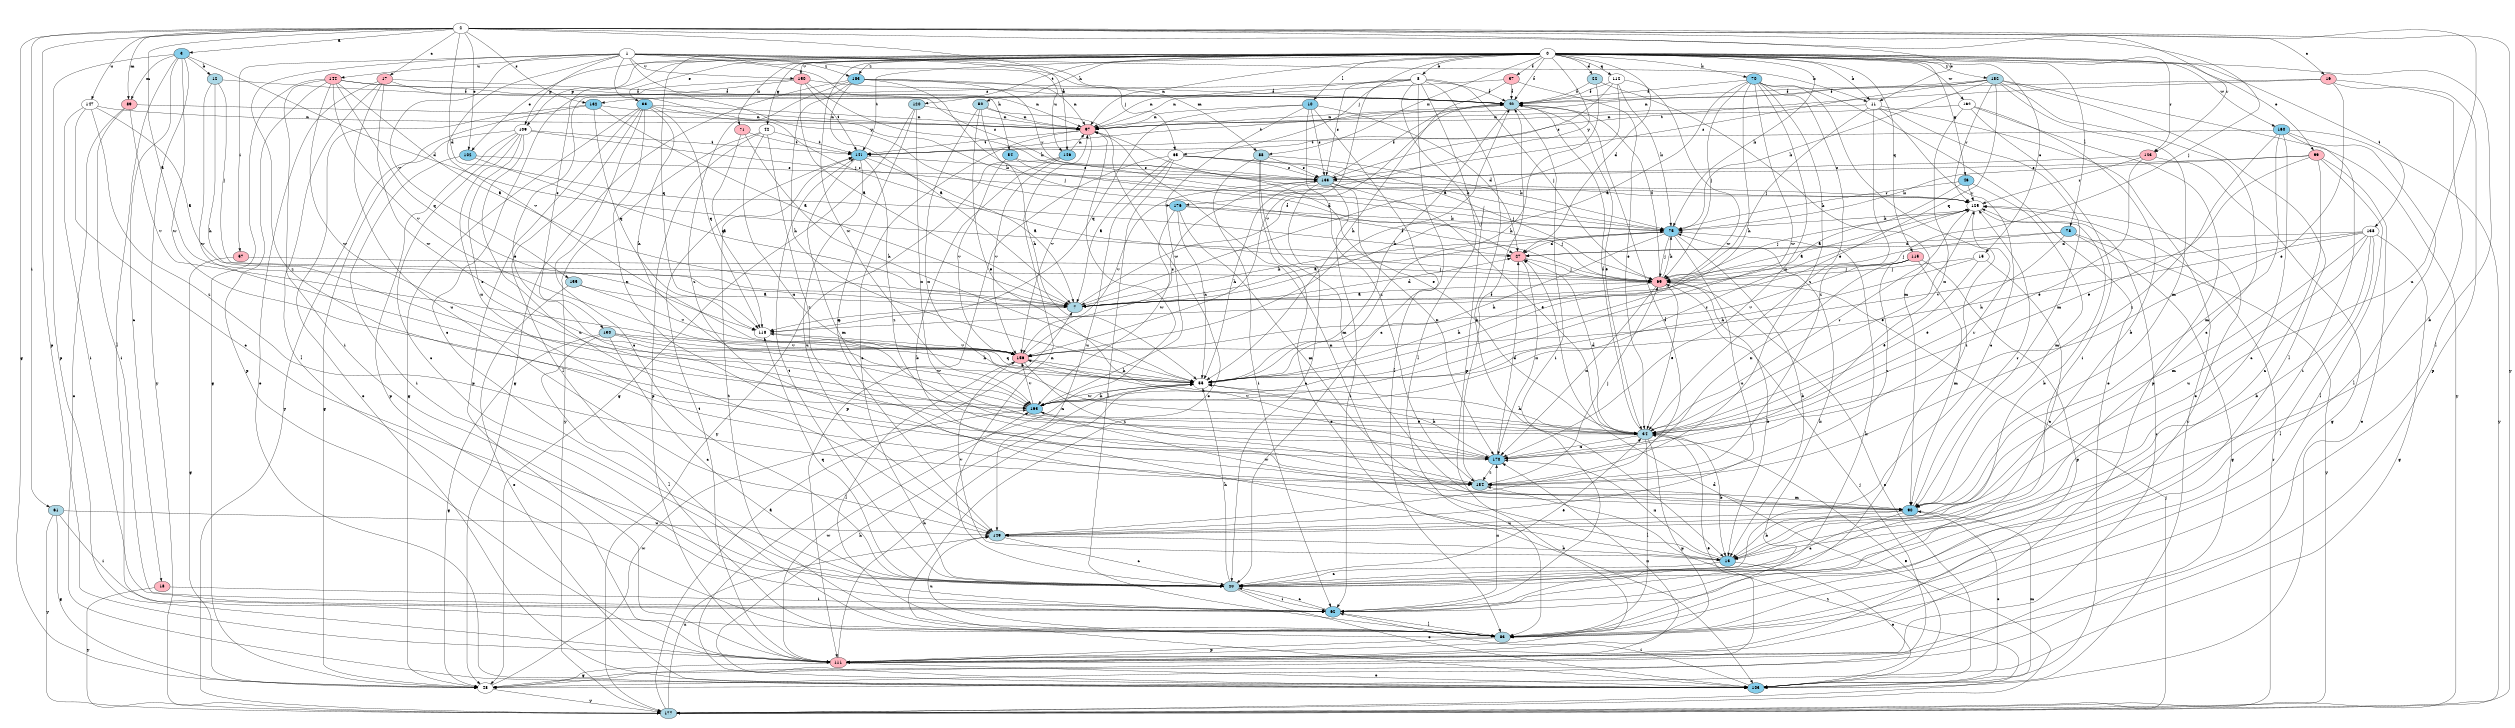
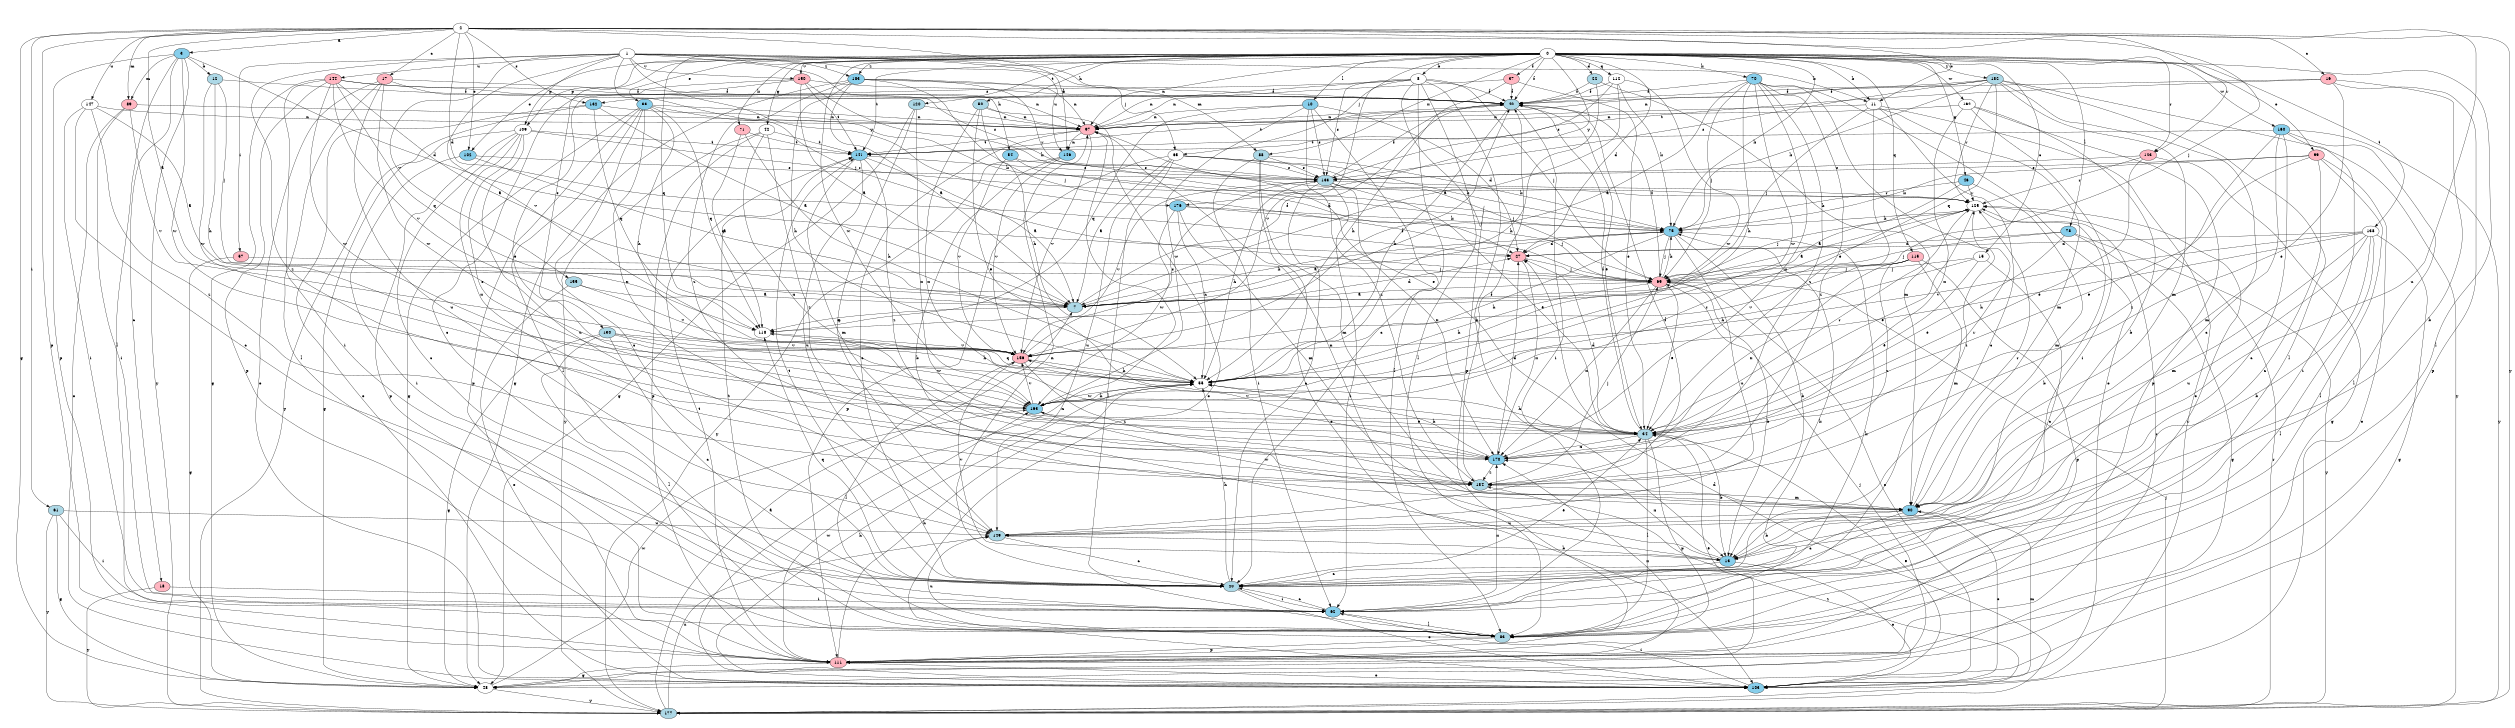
edge "146" -> "97": reversed
